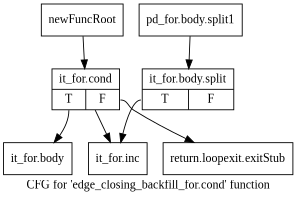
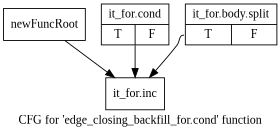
node "pd_for.body.split1": removed
edge "newFuncRoot" -> "it_for.cond": now "newFuncRoot" -> "it_for.inc"
node "it_for.body": removed
node "return.loopexit.exitStub": removed
